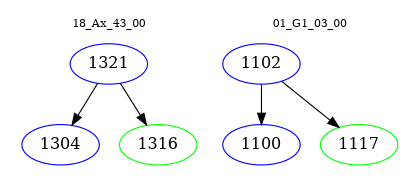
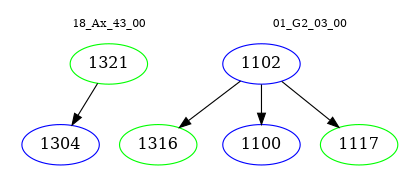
cluster "01_G1_03_00": label "01_G1_03_00" -> "01_G2_03_00"
node "1321": color blue -> green
edge "1321" -> "1316": now "1102" -> "1316"
